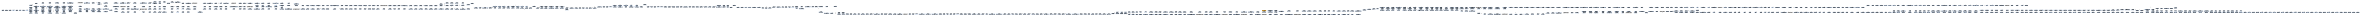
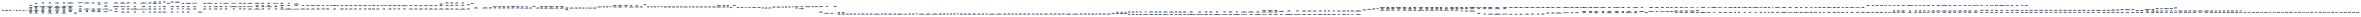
node "0x010049e4 popl %ebx": removed
